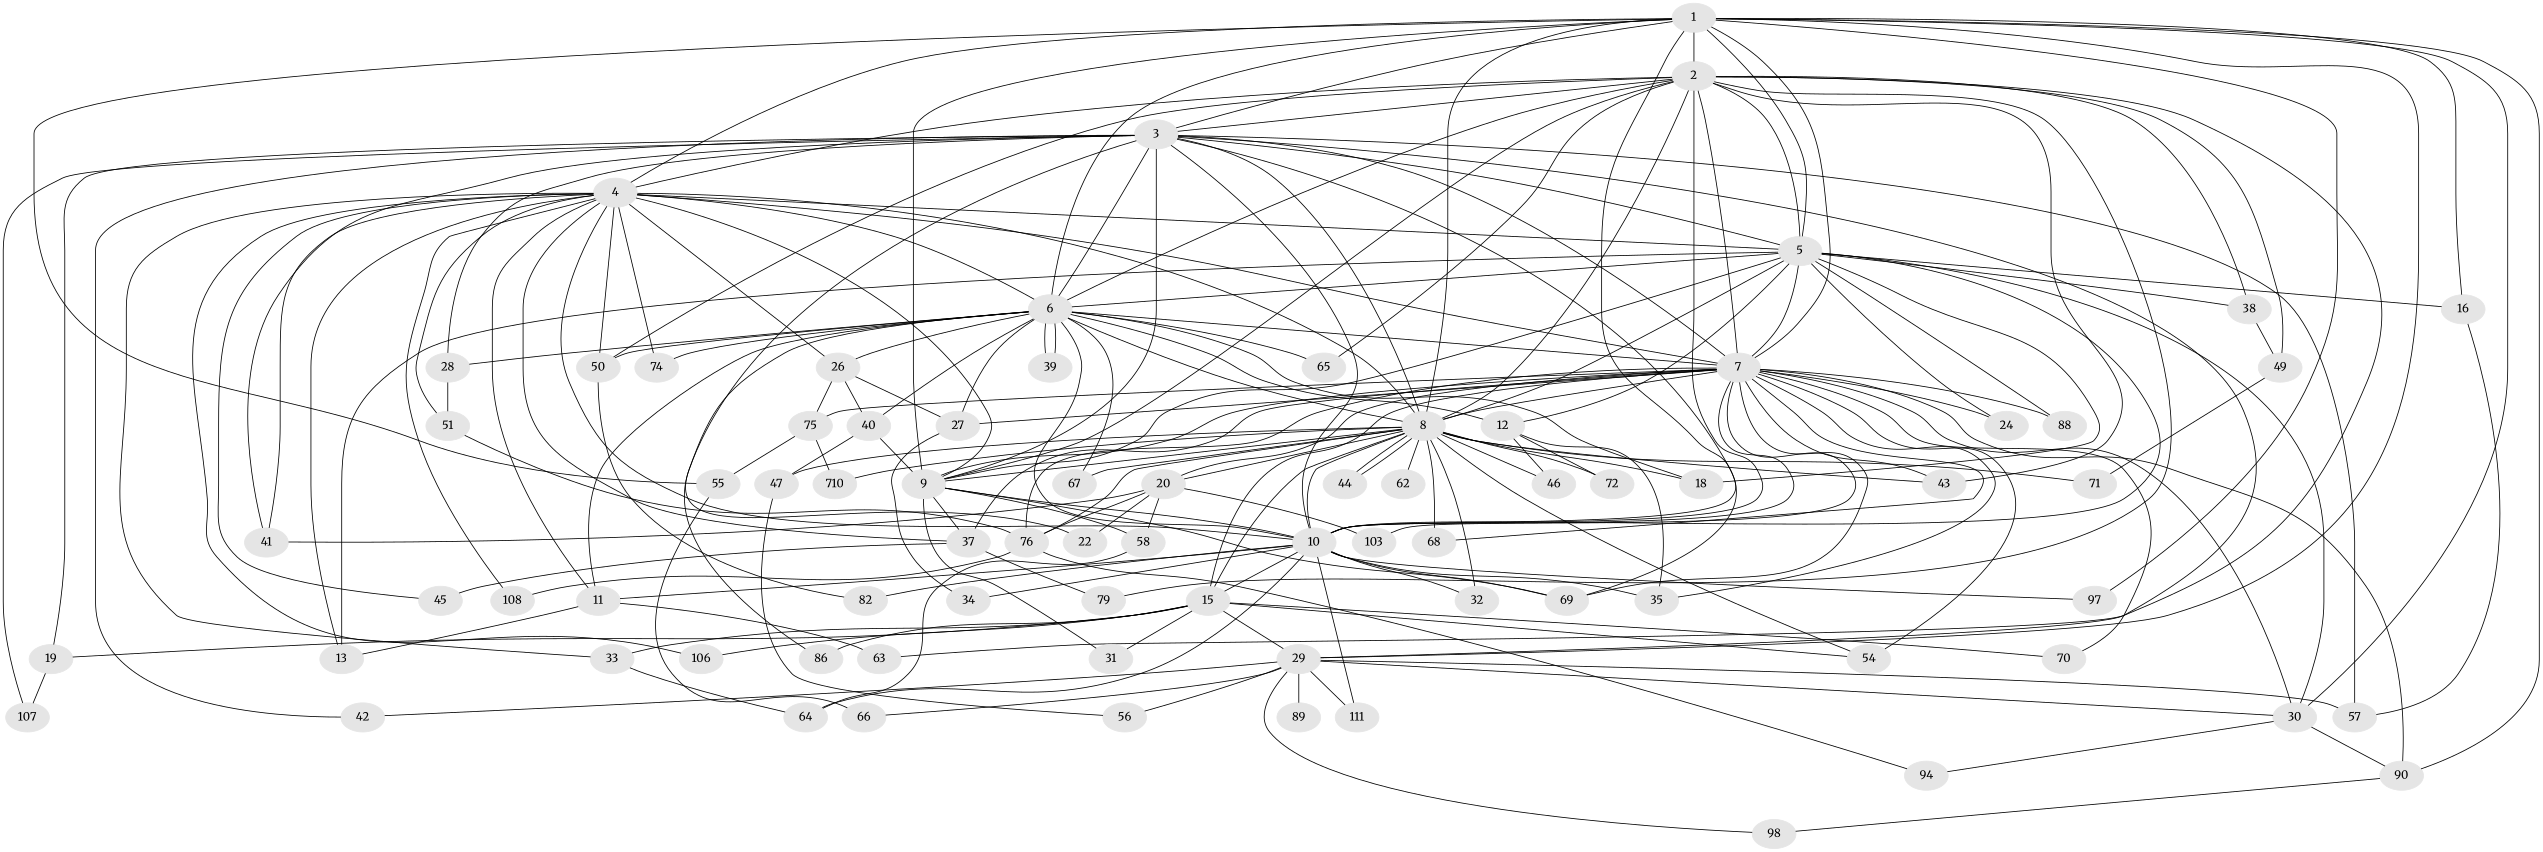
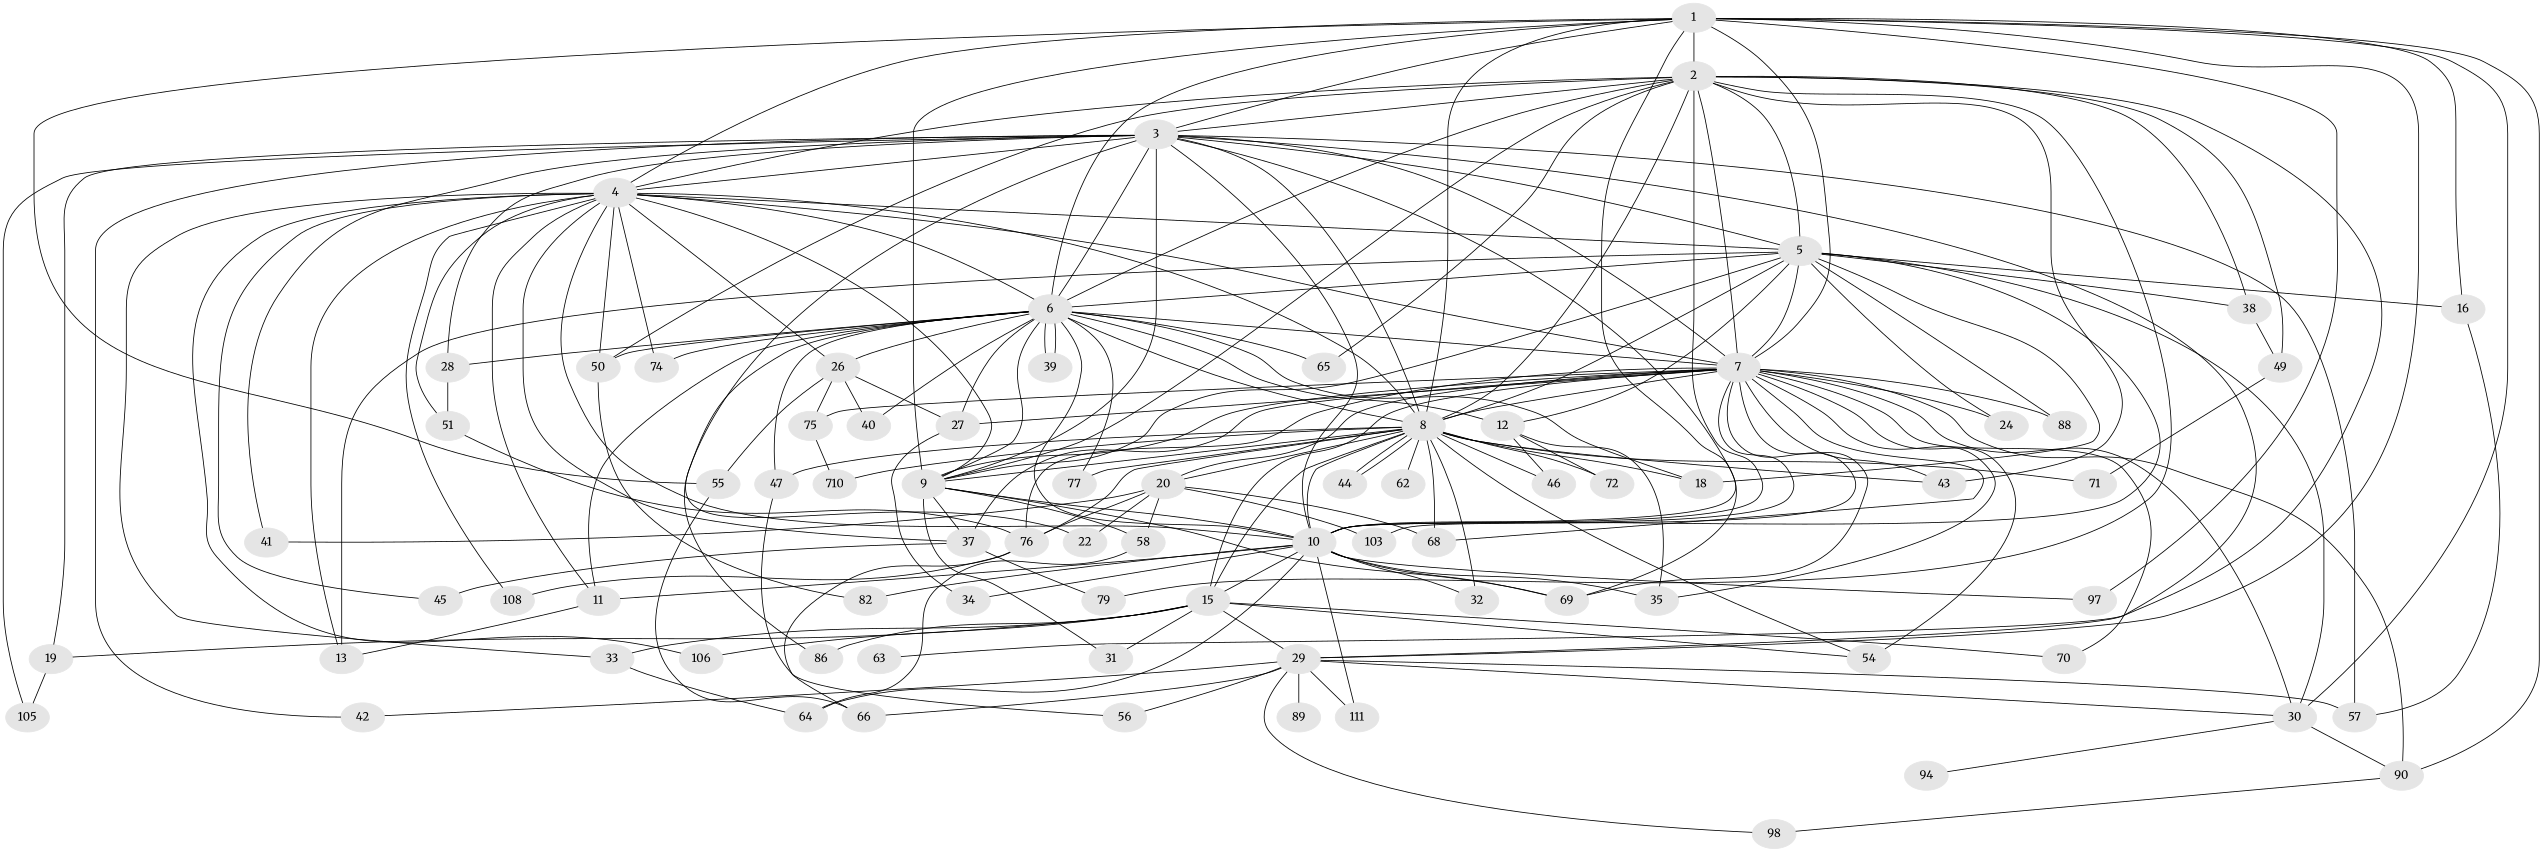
edge "1" -- "5": removed
edge "4" -- "41": now "4" -- "3"
edge "40" -- "9": now "6" -- "9"
edge "40" -- "47": now "6" -- "47"
edge "75" -- "55": now "26" -- "55"
node "67": label "67" -> "77"
edge "20" -- "68": added
edge "11" -- "63": removed
edge "76" -- "94": now "76" -- "66"
node "107": label "107" -> "105"
